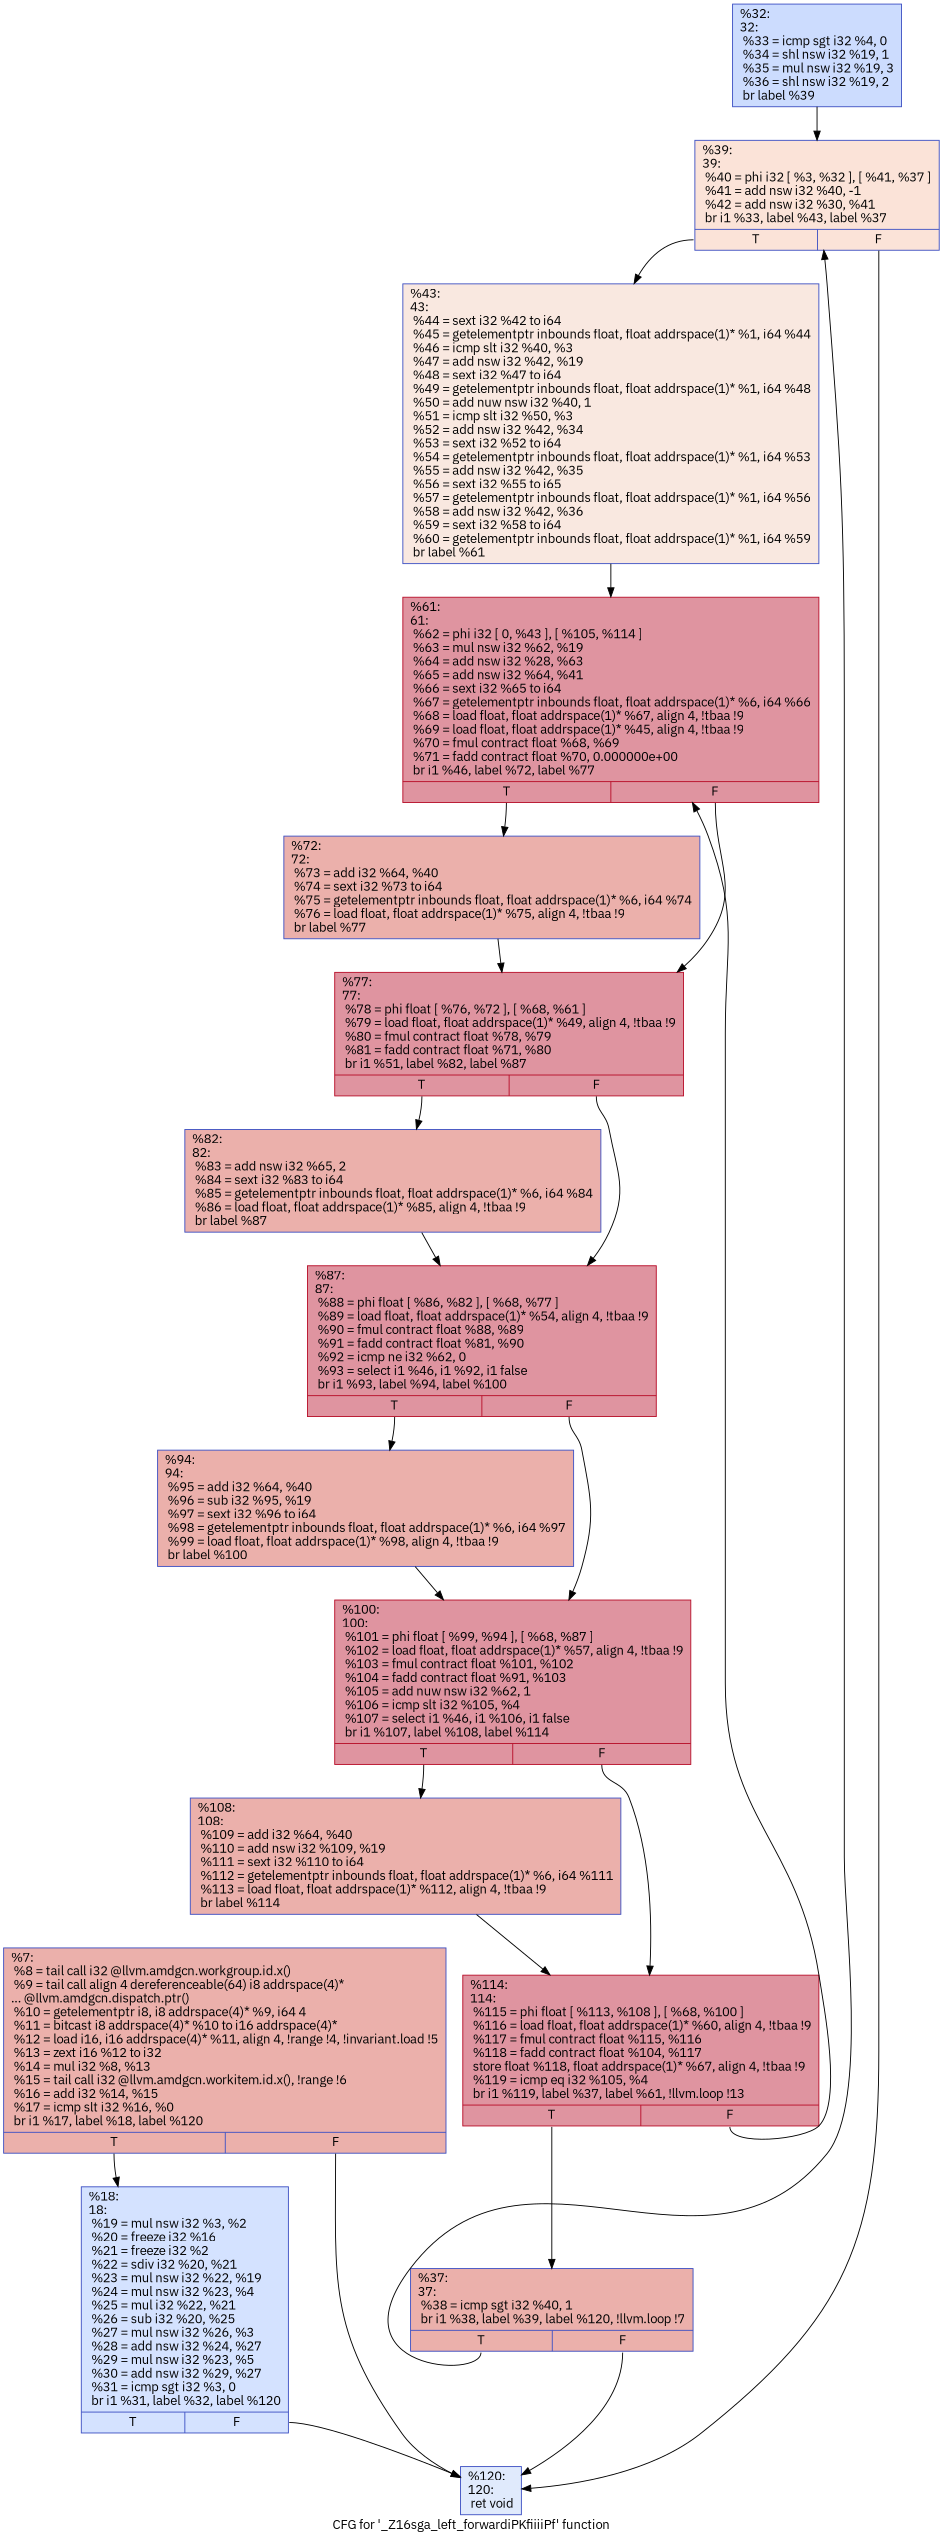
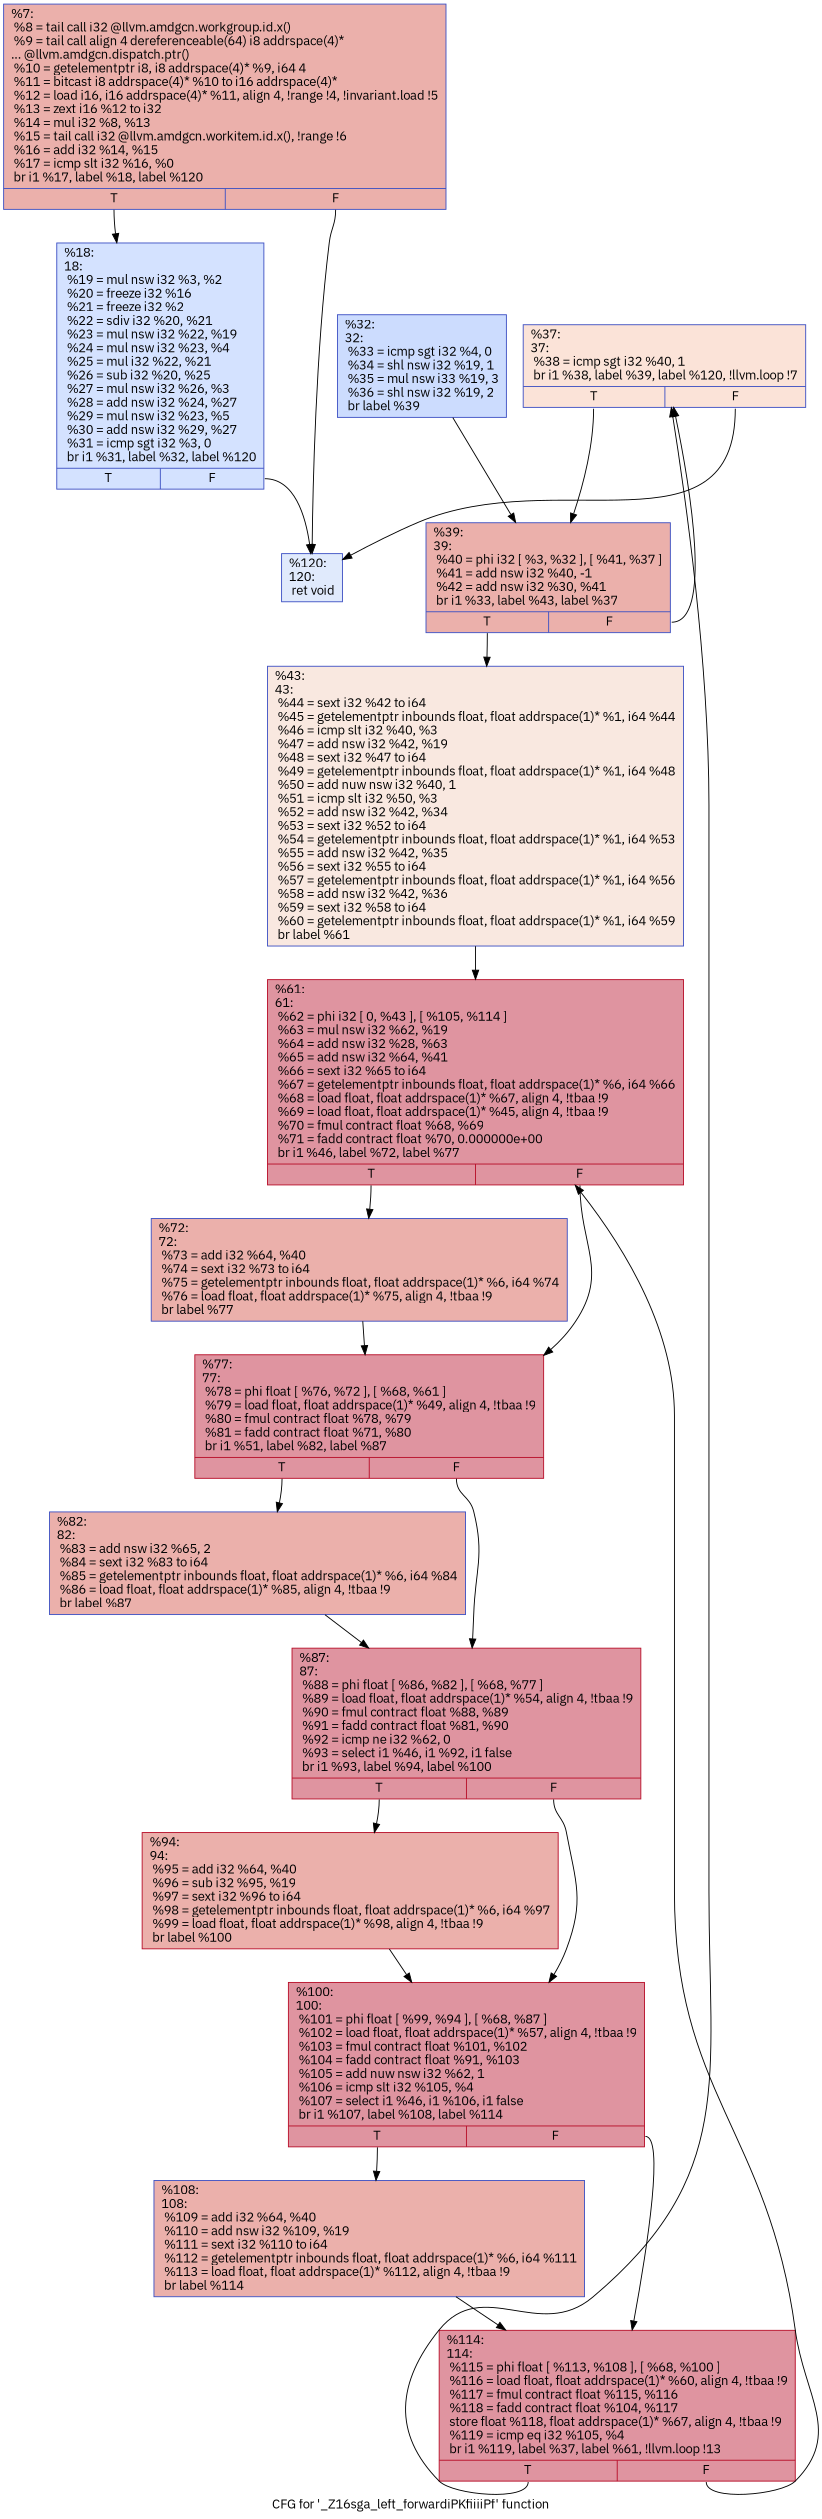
node "%32:": text "%35 = mul nsw i32 %19, 3" -> "%35 = mul nsw i33 %19, 3"
node "%39:": fillcolor #f6bfa670 -> #d24b4070
node "%43:": text "%56 = sext i32 %55 to i65" -> "%56 = sext i32 %55 to i64"
edge "%39:" -> "%120:": now "%39:" -> "%37:"
node "%94:": color #3d50c3ff -> #b70d28ff
node "%37:": fillcolor #d24b4070 -> #f6bfa670
